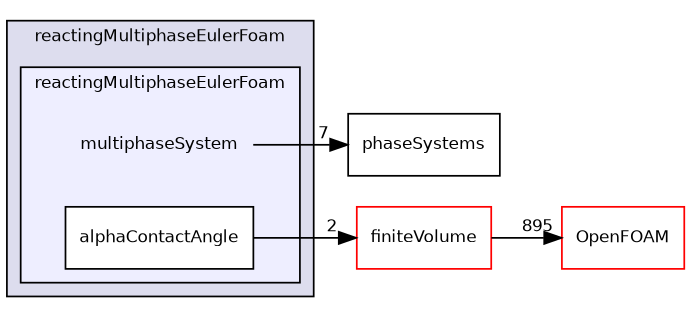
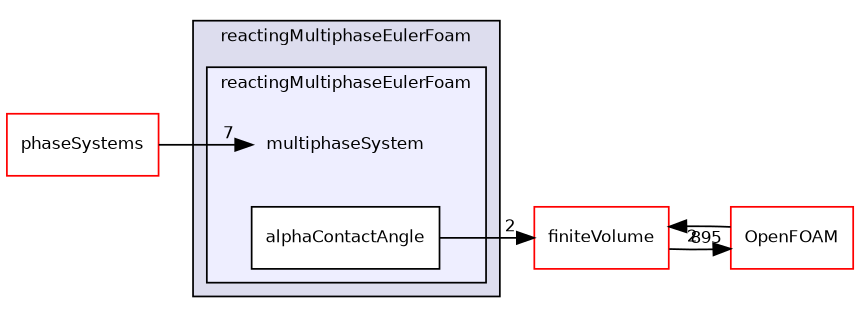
edge "multiphaseSystem" -> "phaseSystems": reversed
node "phaseSystems": color black -> red
edge "OpenFOAM" -> "finiteVolume": added
